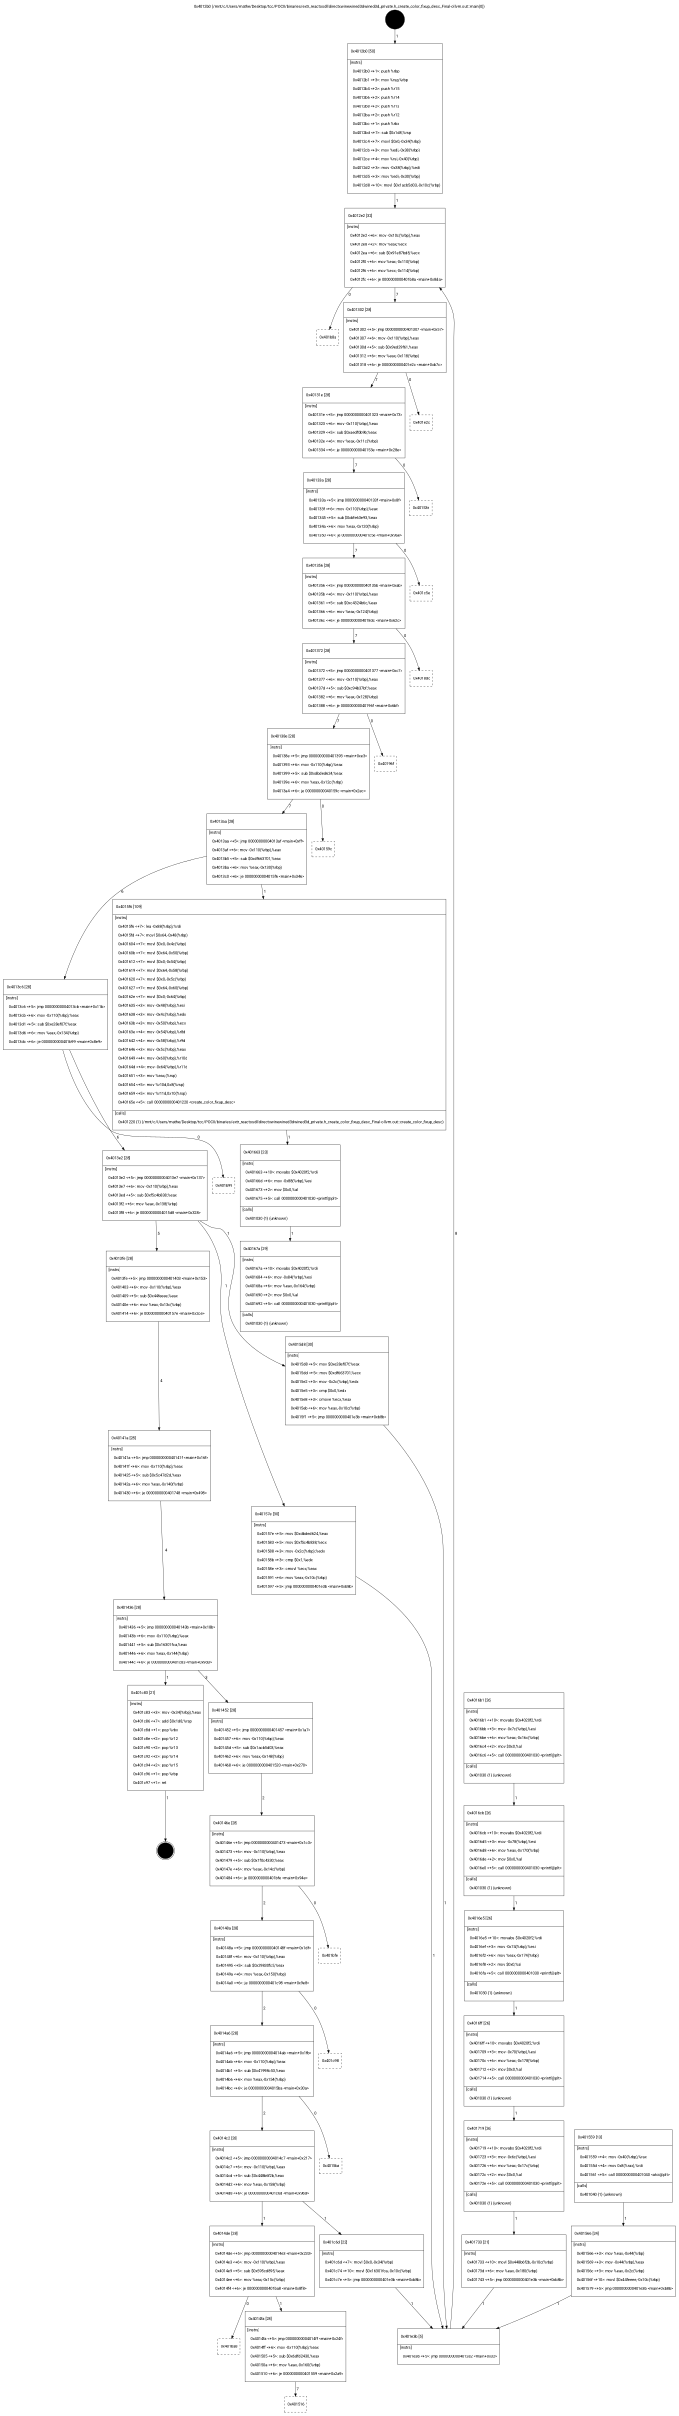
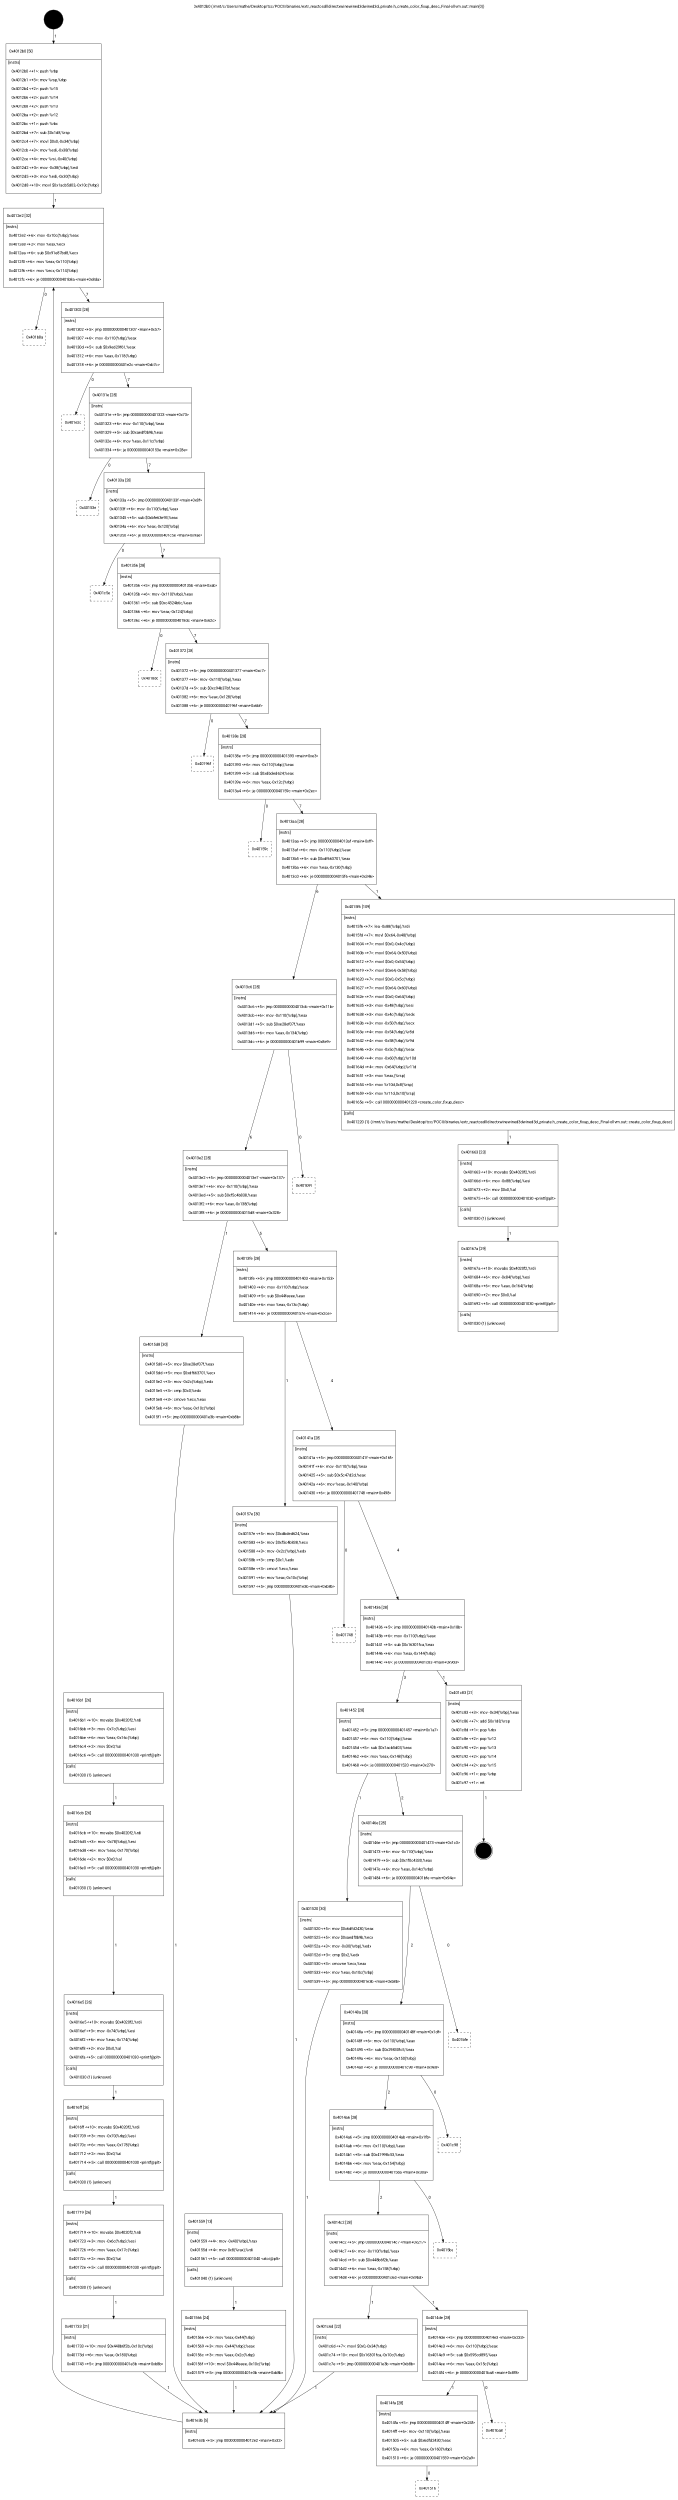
edge "0x4013e2 [28]" -> "0x40157e [30]": now "0x4013fe [28]" -> "0x40157e [30]"
node "0x401748": added
node "0x401520 [30]": added
edge "0x4014fa [28]" -> "0x401516": label " 7" -> " 0"
